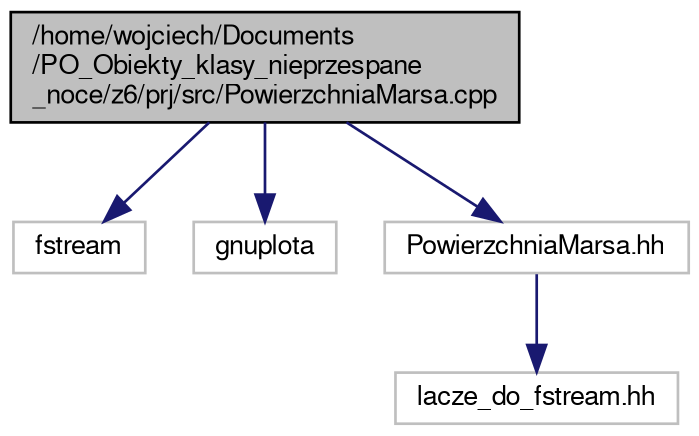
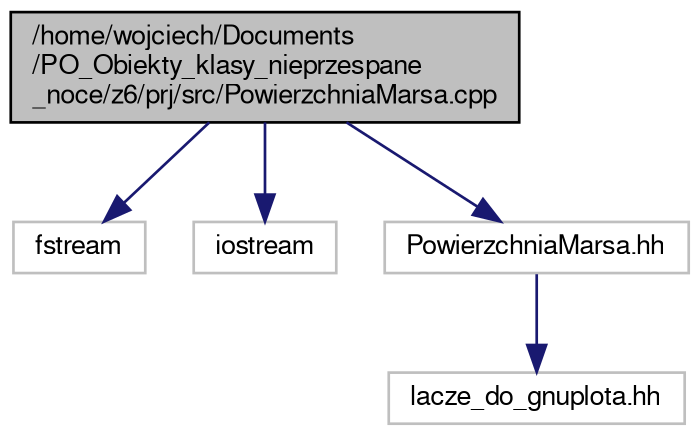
node "gnuplota": label "gnuplota" -> "iostream"
node "lacze_do_fstream.hh": label "lacze_do_fstream.hh" -> "lacze_do_gnuplota.hh"
